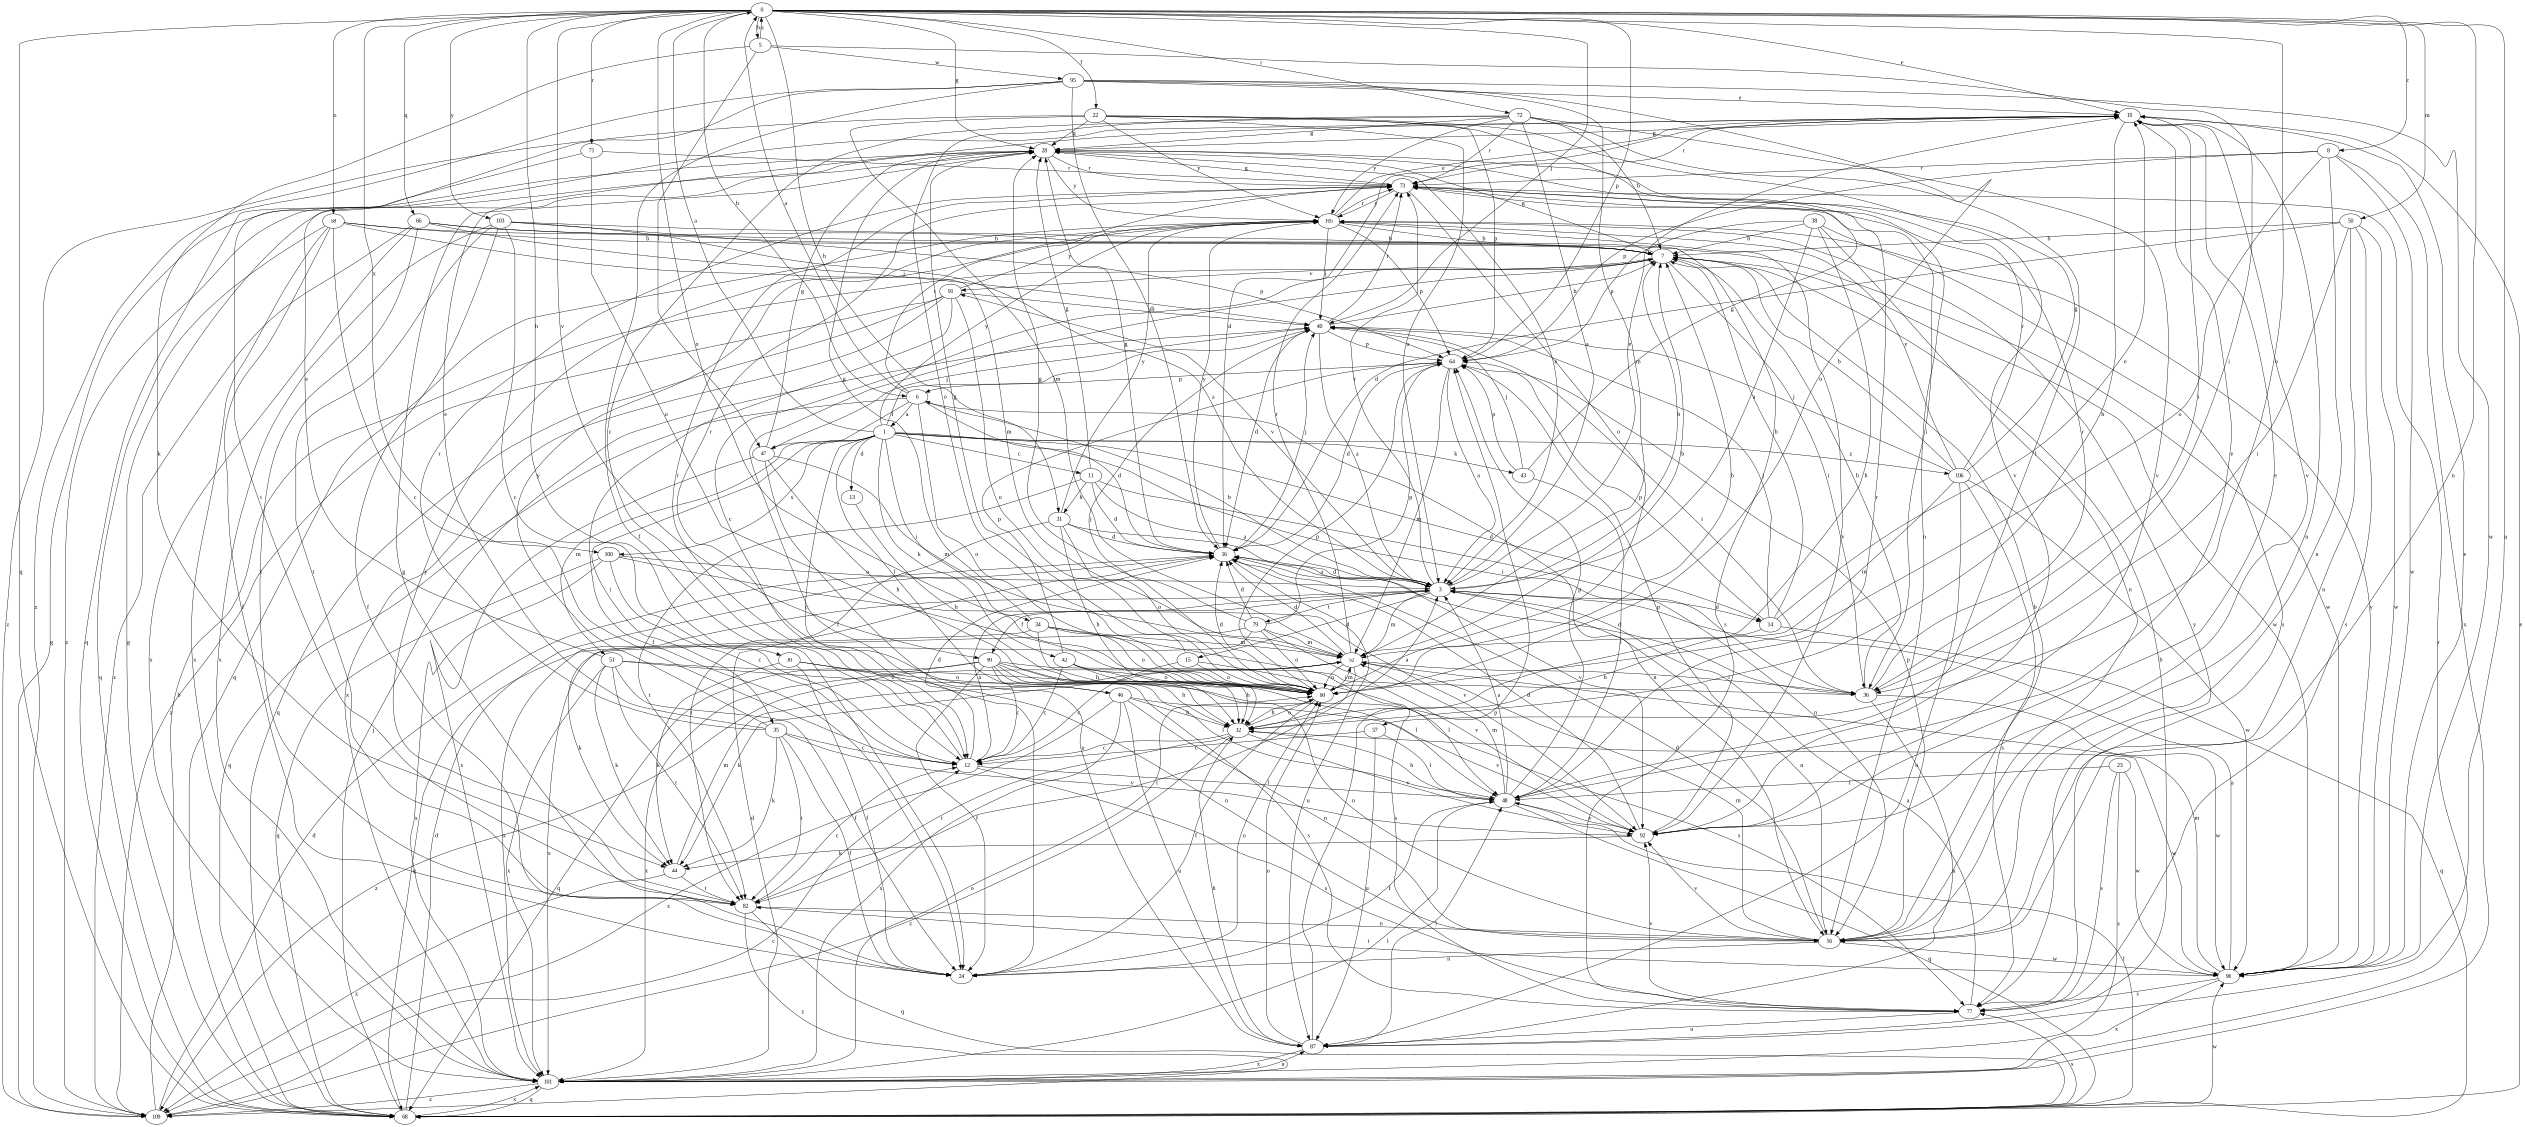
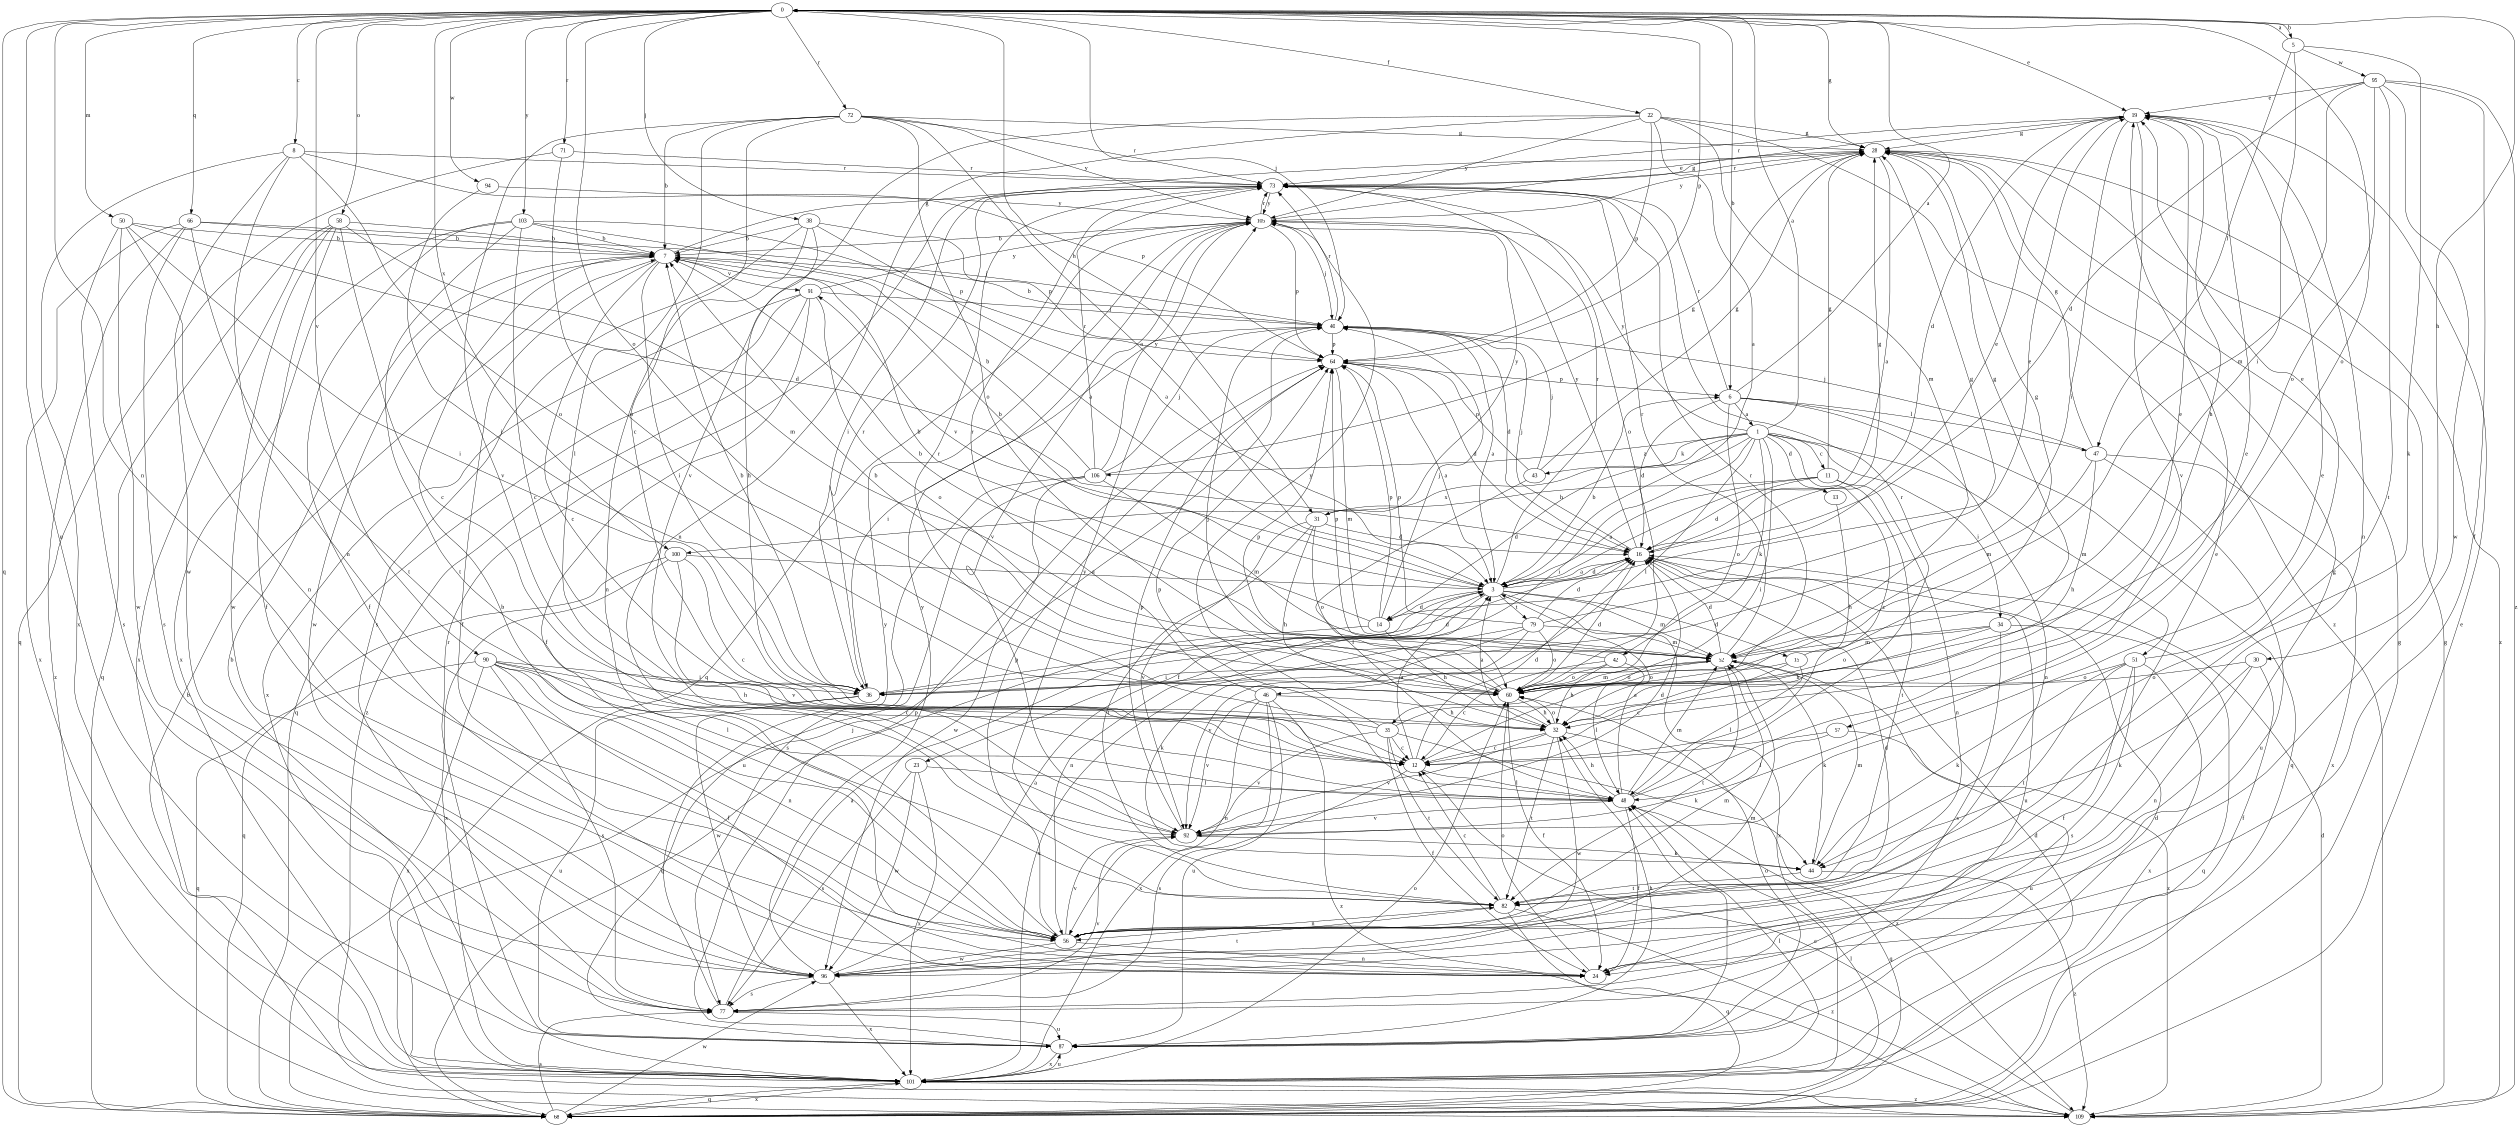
edge "0" -> "38": added, label "j"
node "94": added
edge "1" -> "40": removed, label "j"
edge "3" -> "90": now "3" -> "23"
